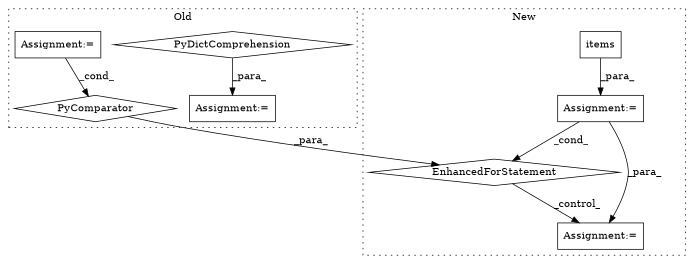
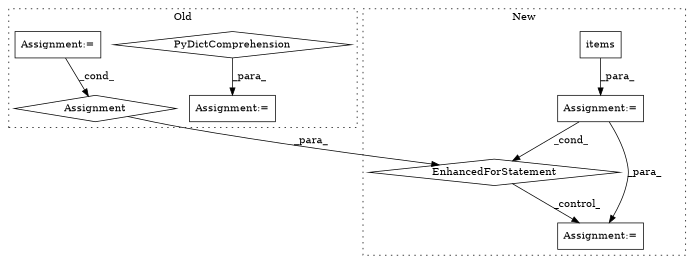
node "PyComparator": label "PyComparator" -> "Assignment"
